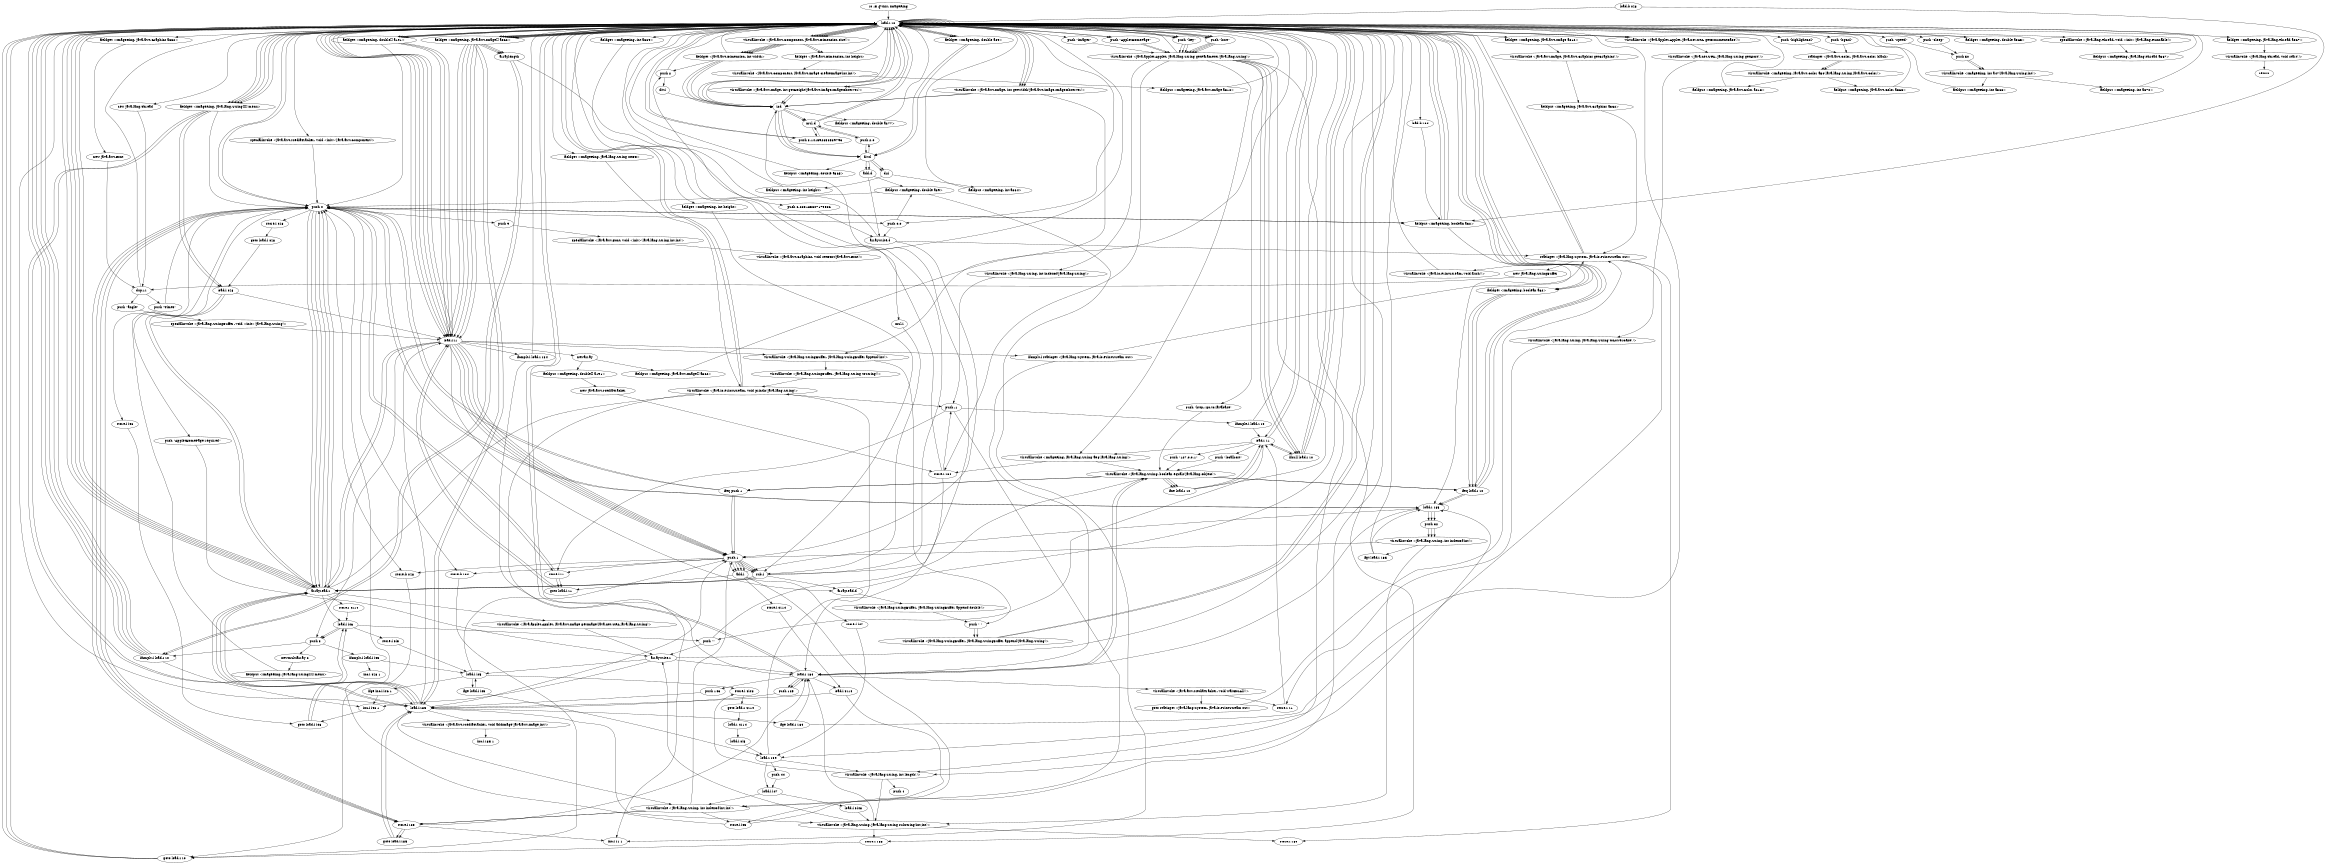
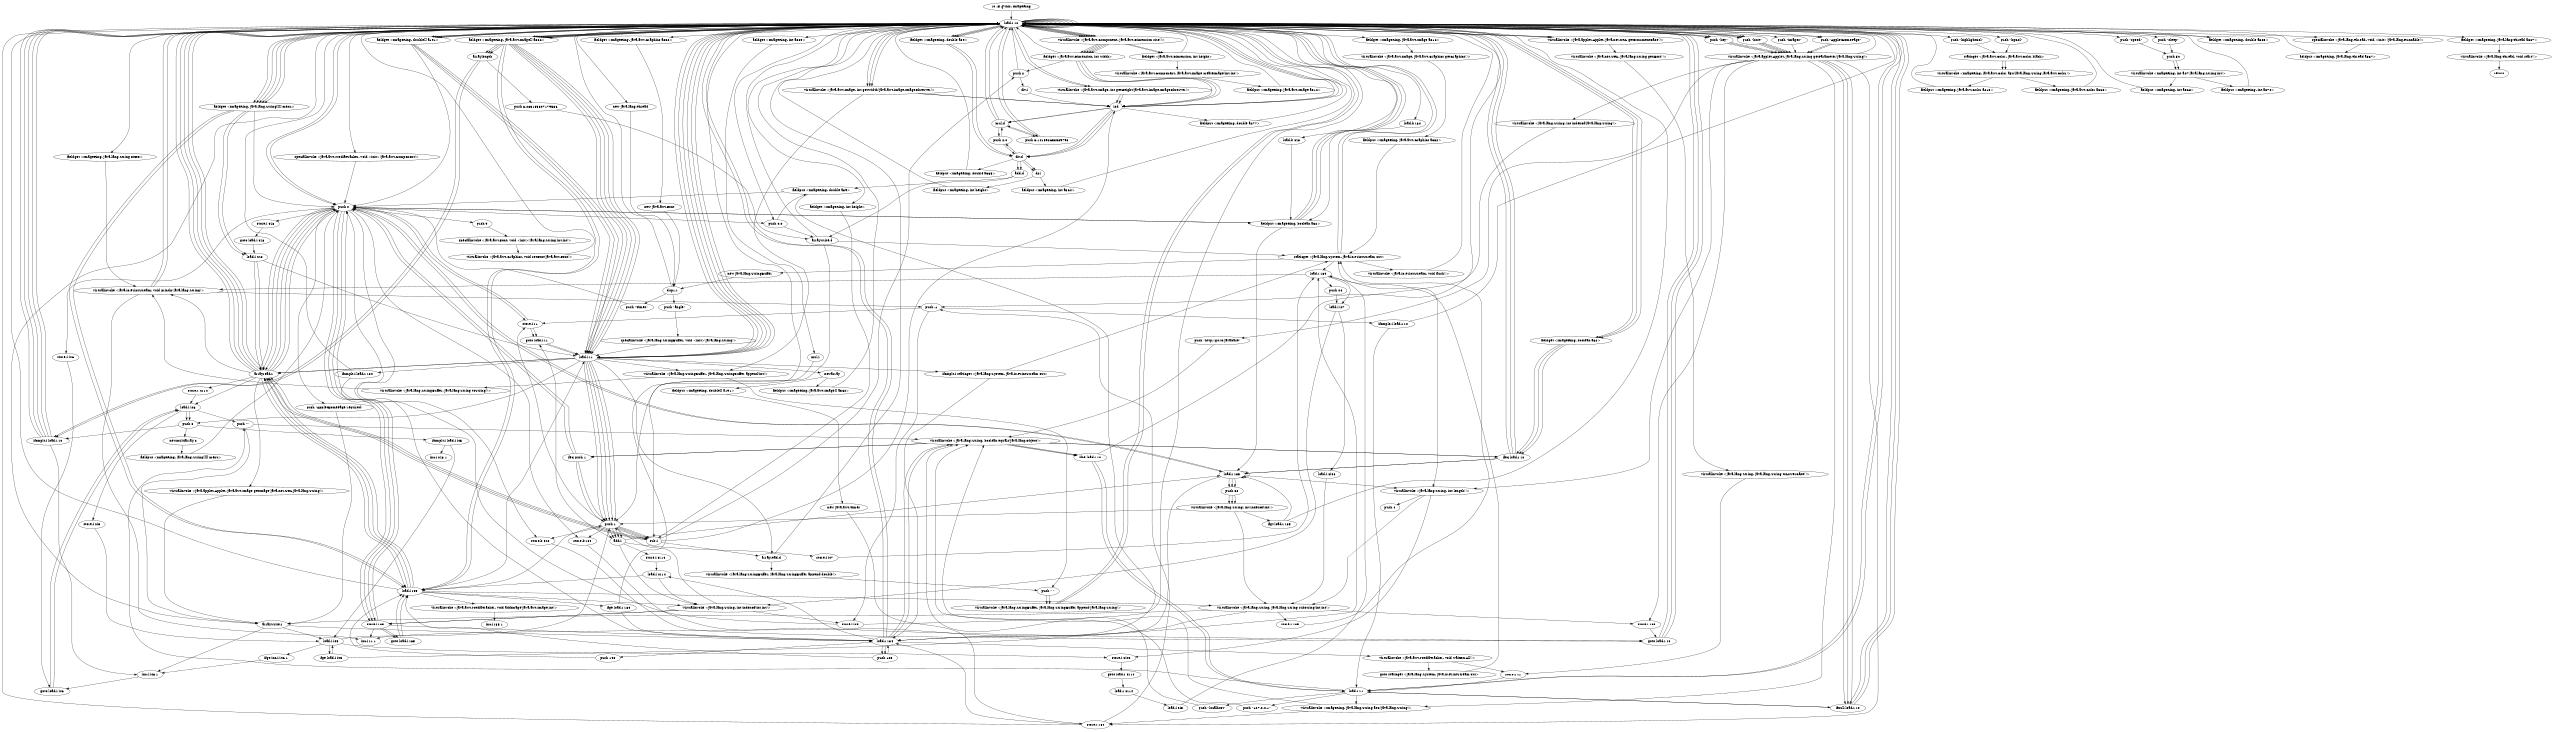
edge "load.b $z8" -> "load.r r0": reversed
node "new java.awt.MediaTracker": label "new java.awt.MediaTracker" -> "new java.awt.Times"
edge "staticget <java.lang.System: java.io.PrintStream out>" -> "store.r r89": reversed
